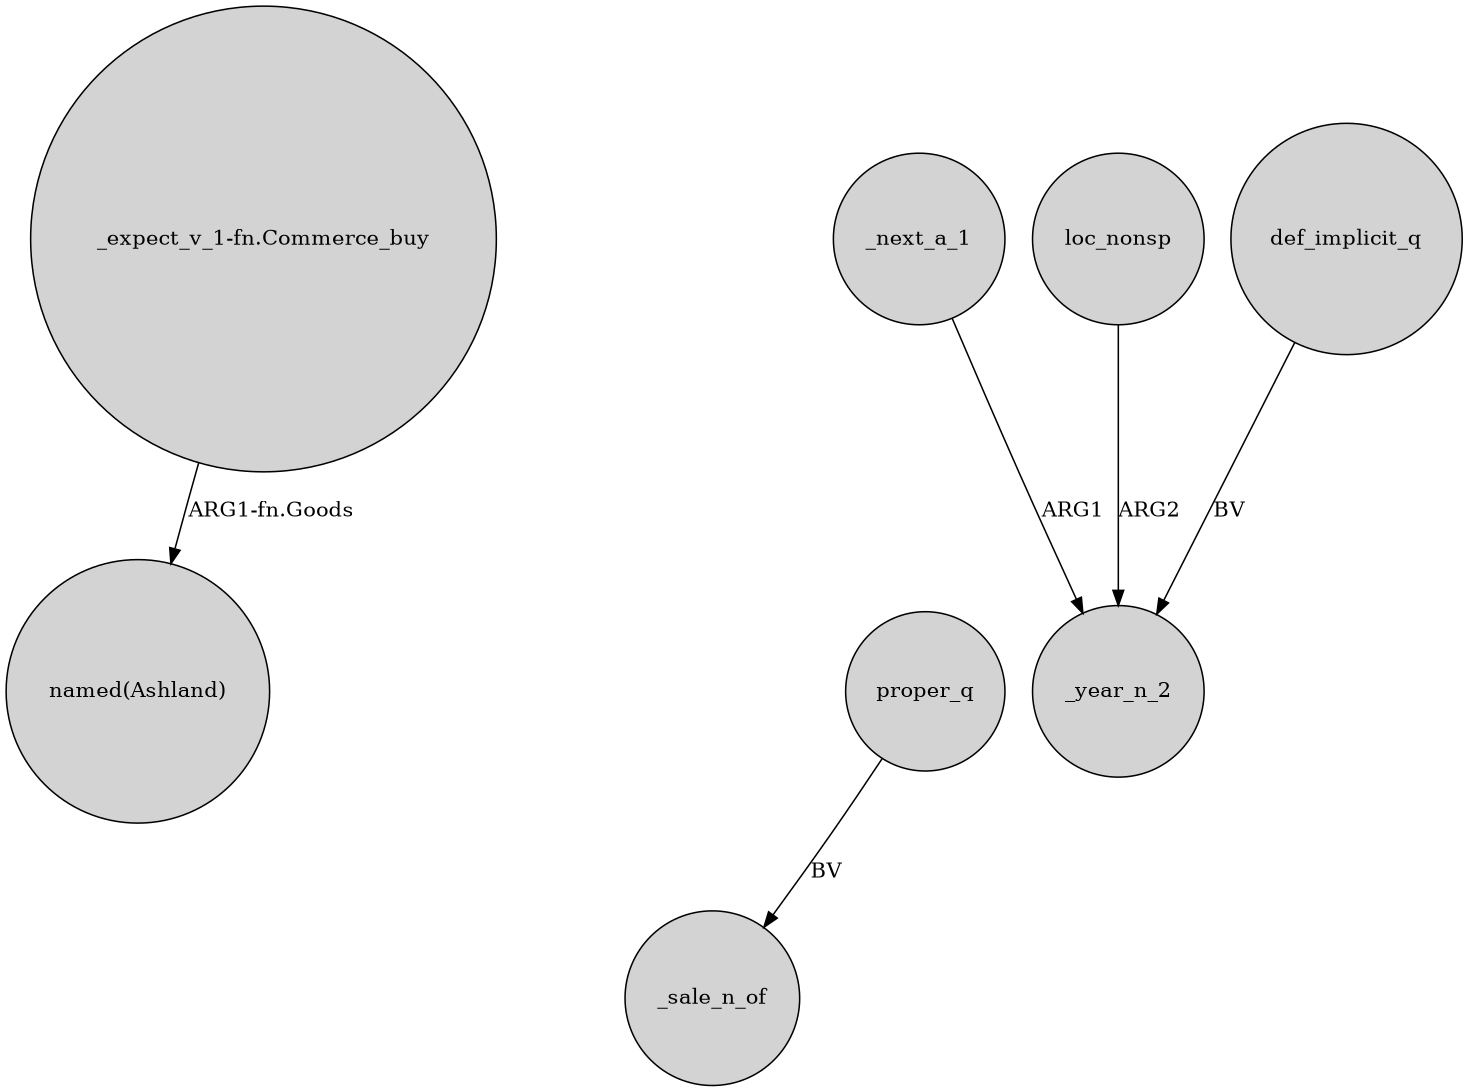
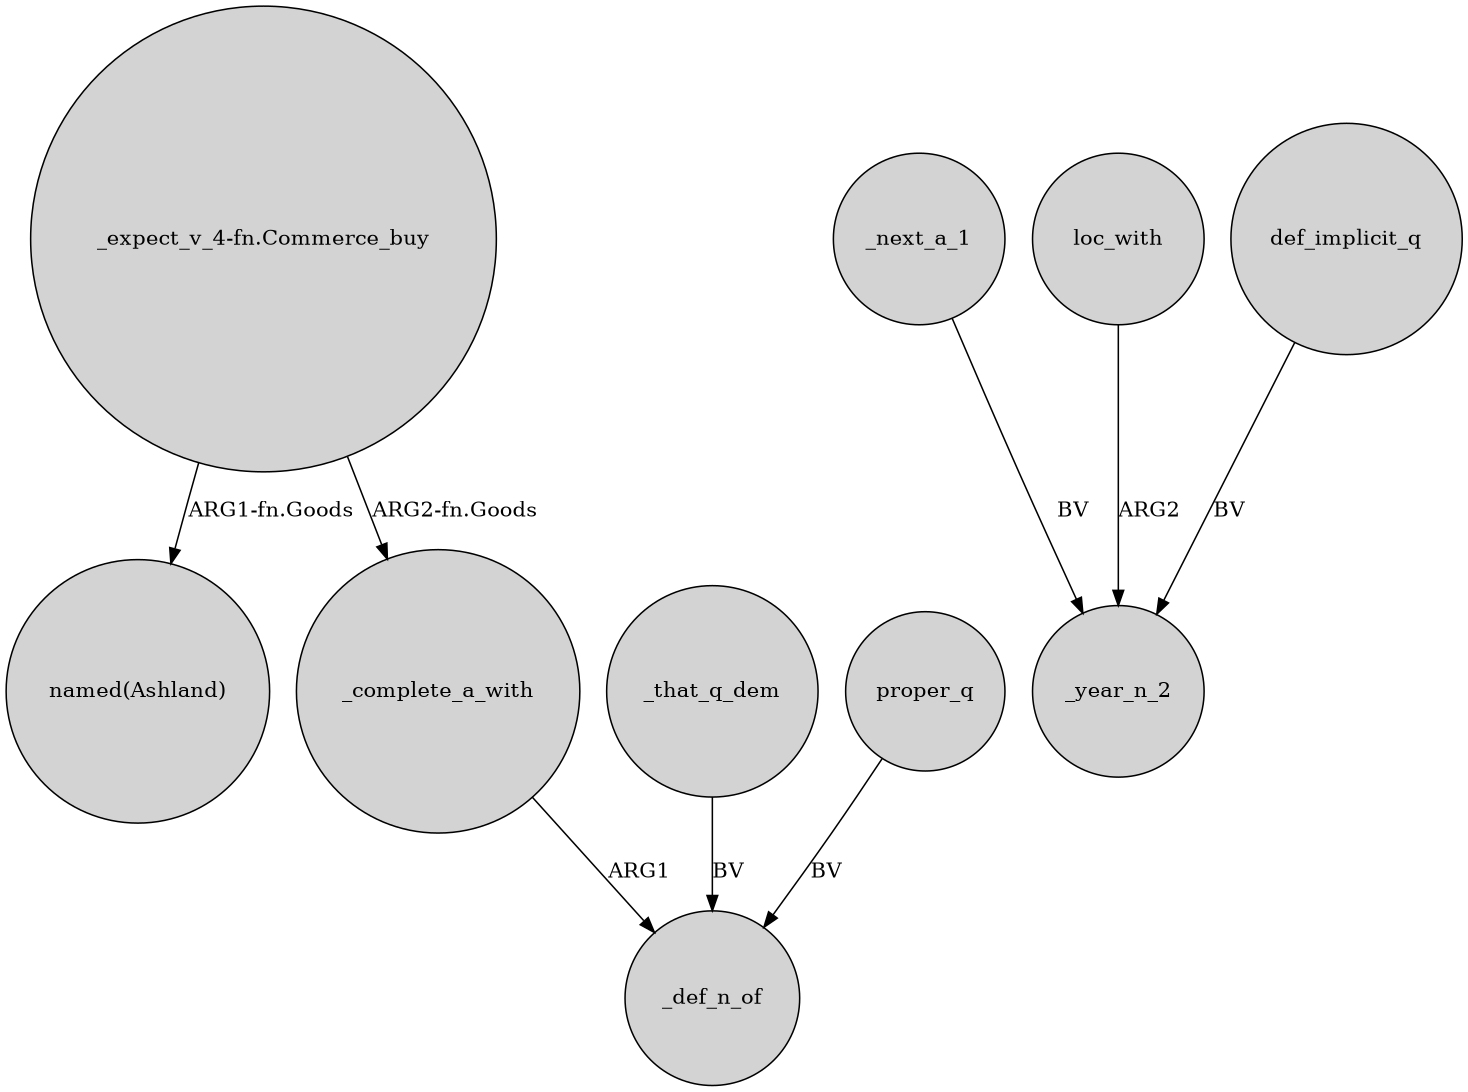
node "_expect_v_1-fn.Commerce_buy": label "_expect_v_1-fn.Commerce_buy" -> "_expect_v_4-fn.Commerce_buy"
node "loc_nonsp": label "loc_nonsp" -> "loc_with"
edge "_next_a_1" -> "_year_n_2": label "ARG1" -> "BV"
node "_complete_a_with": added
node "_that_q_dem": added
node "_sale_n_of": label "_sale_n_of" -> "_def_n_of"
